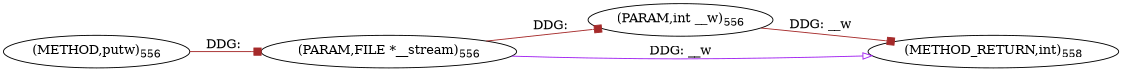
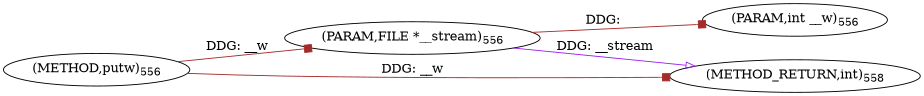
edge "(PARAM,int __w)" -> "(METHOD_RETURN,int)": now "(METHOD,putw)" -> "(METHOD_RETURN,int)"
edge "(METHOD,putw)" -> "(PARAM,FILE *__stream)": label "DDG: " -> "DDG: __w"
edge "(PARAM,FILE *__stream)" -> "(METHOD_RETURN,int)": label "DDG: __w" -> "DDG: __stream"
